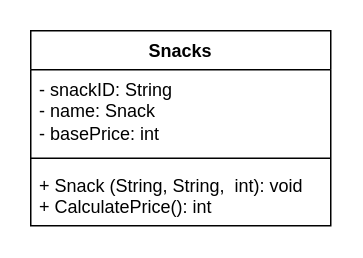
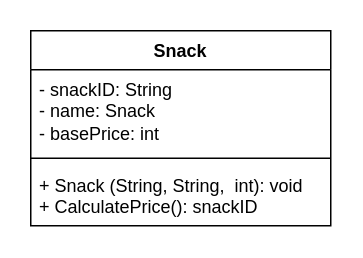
node "Snacks": label "Snacks" -> "Snack"
node "+ Snack (String, String, int): void + CalculatePrice(): int": label "+ Snack (String, String, int): void + CalculatePrice(): int" -> "+ Snack (String, String, int): void + CalculatePrice(): snackID"
